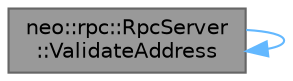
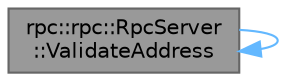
node "neo::rpc::RpcServer ::ValidateAddress": label "neo::rpc::RpcServer ::ValidateAddress" -> "rpc::rpc::RpcServer ::ValidateAddress"
